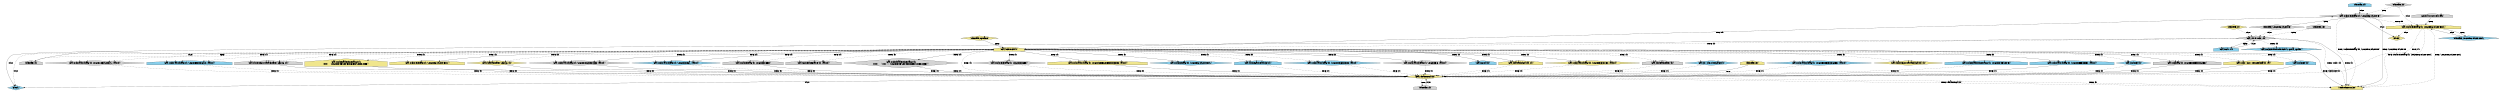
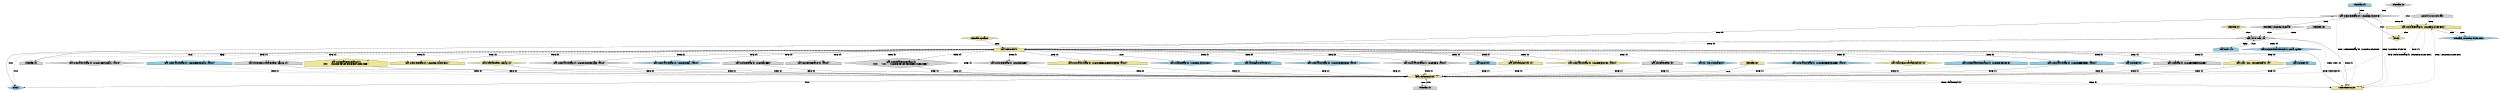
edge "(Call,lock_sock(sk))" -> "(Call,sock_set_flag(sk, SOCK_RCVTSTAMPNS))": label "DDG: sk" -> "AST: "
